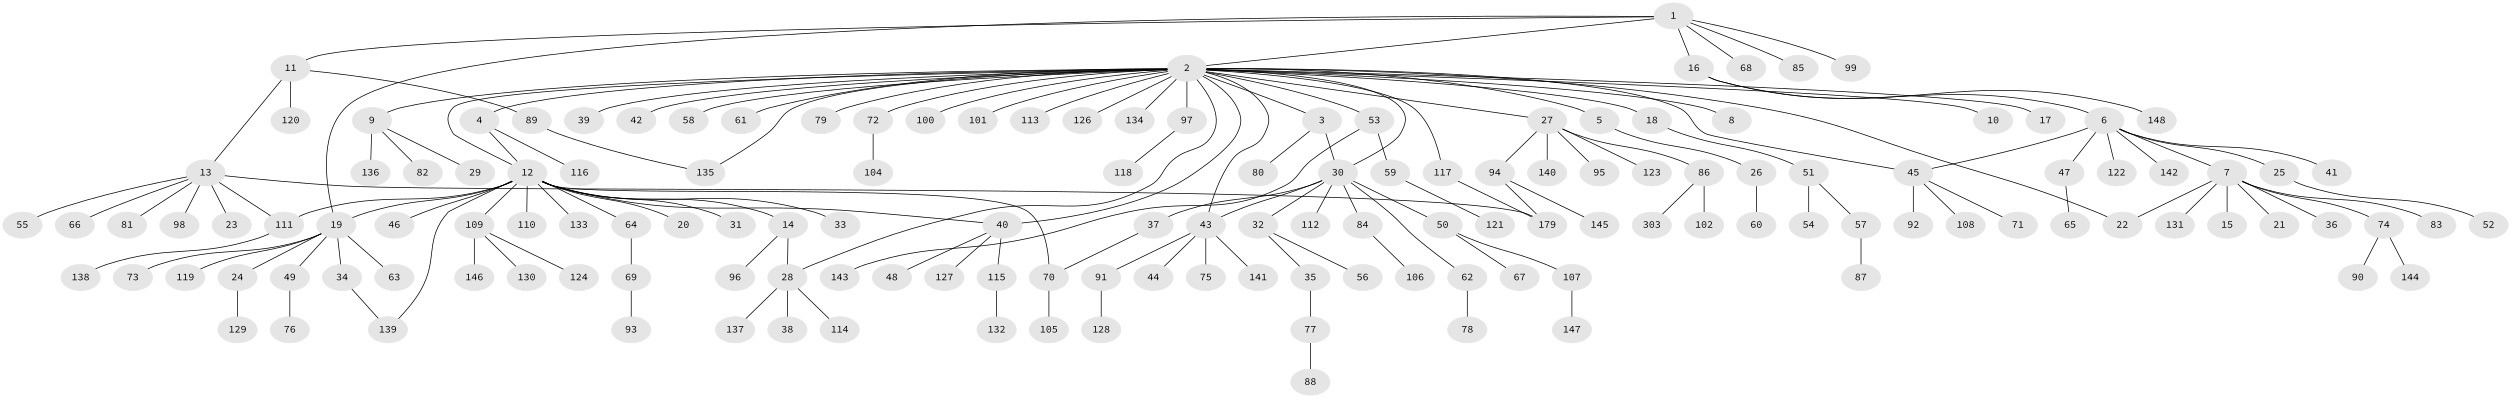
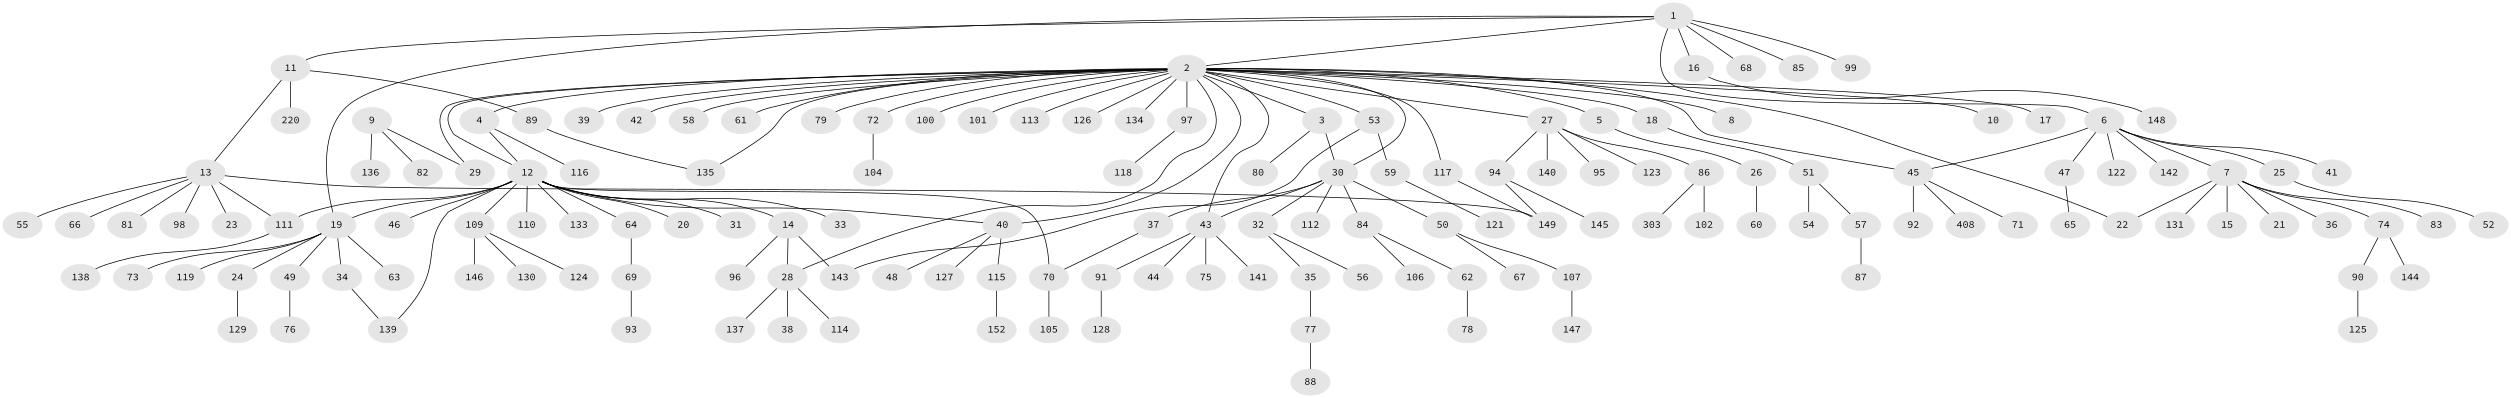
edge "2" -- "9": now "2" -- "29"
edge "16" -- "6": now "1" -- "6"
node "120": label "120" -> "220"
edge "30" -- "62": now "84" -- "62"
node "179": label "179" -> "149"
node "108": label "108" -> "408"
edge "14" -- "143": added
node "132": label "132" -> "152"
node "125": added
